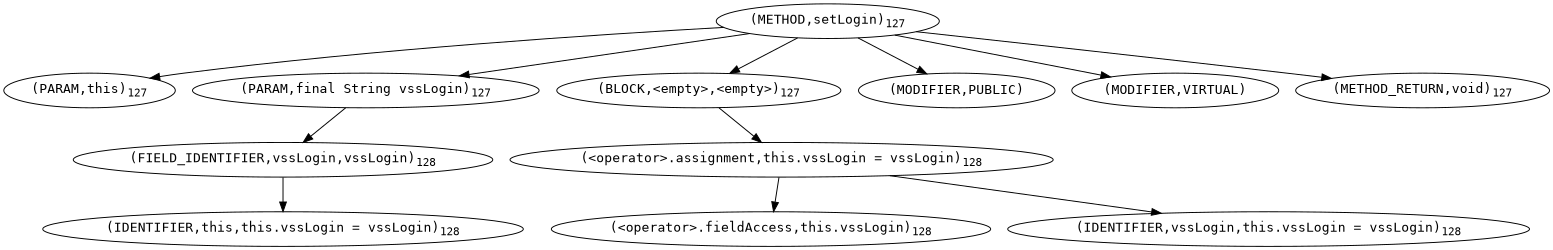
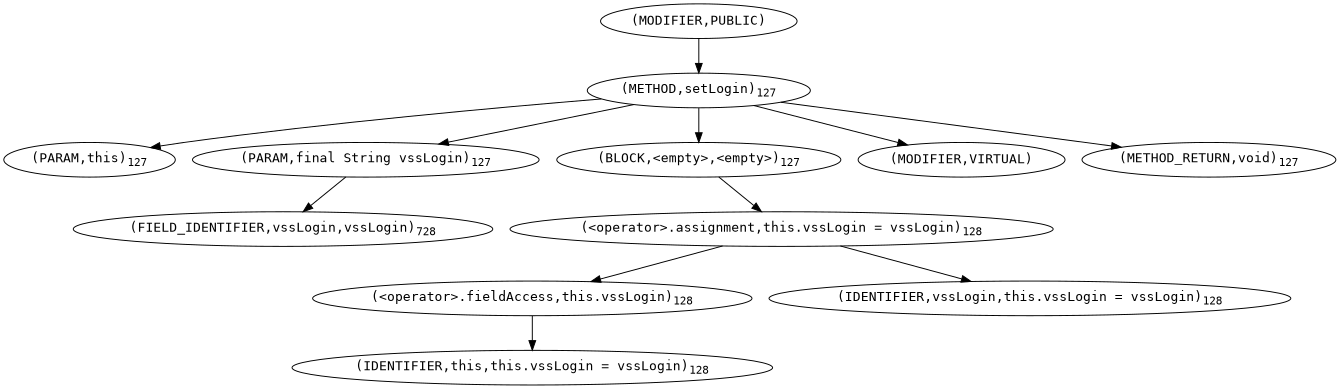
edge "(METHOD,setLogin)" -> "(MODIFIER,PUBLIC)": reversed
node "(FIELD_IDENTIFIER,vssLogin,vssLogin)": text "128" -> "728"
edge "(FIELD_IDENTIFIER,vssLogin,vssLogin)" -> "(IDENTIFIER,this,this.vssLogin = vssLogin)": now "(<operator>.fieldAccess,this.vssLogin)" -> "(IDENTIFIER,this,this.vssLogin = vssLogin)"
